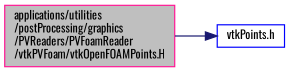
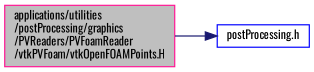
node "vtkPoints.h": label "vtkPoints.h" -> "postProcessing.h"
